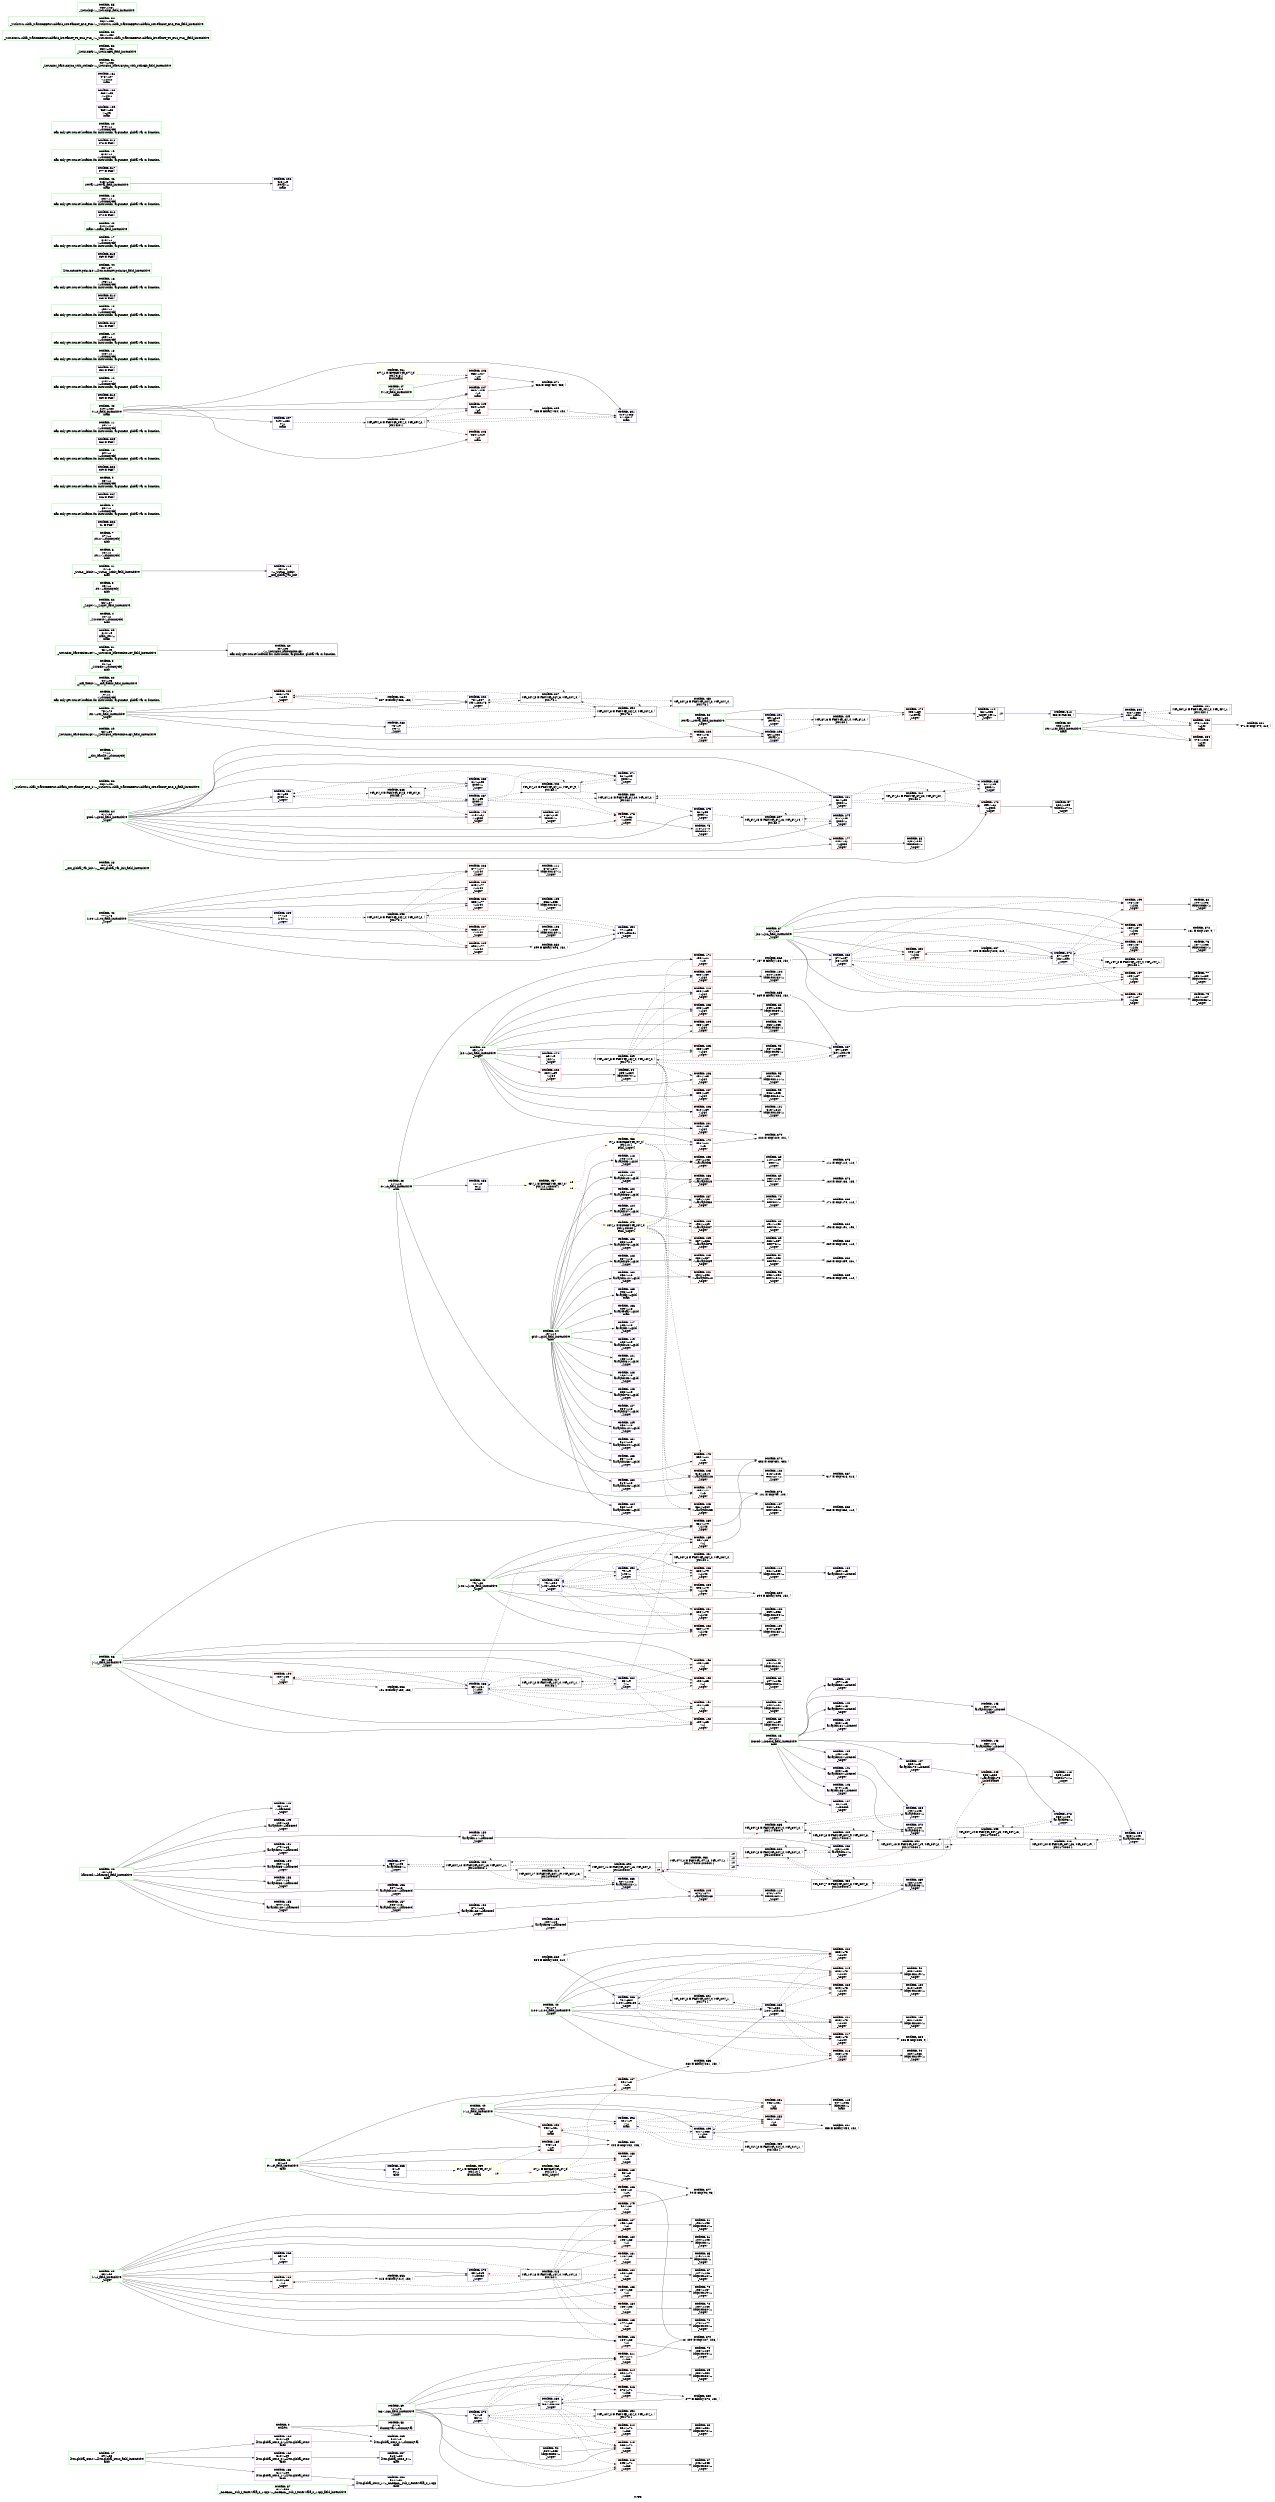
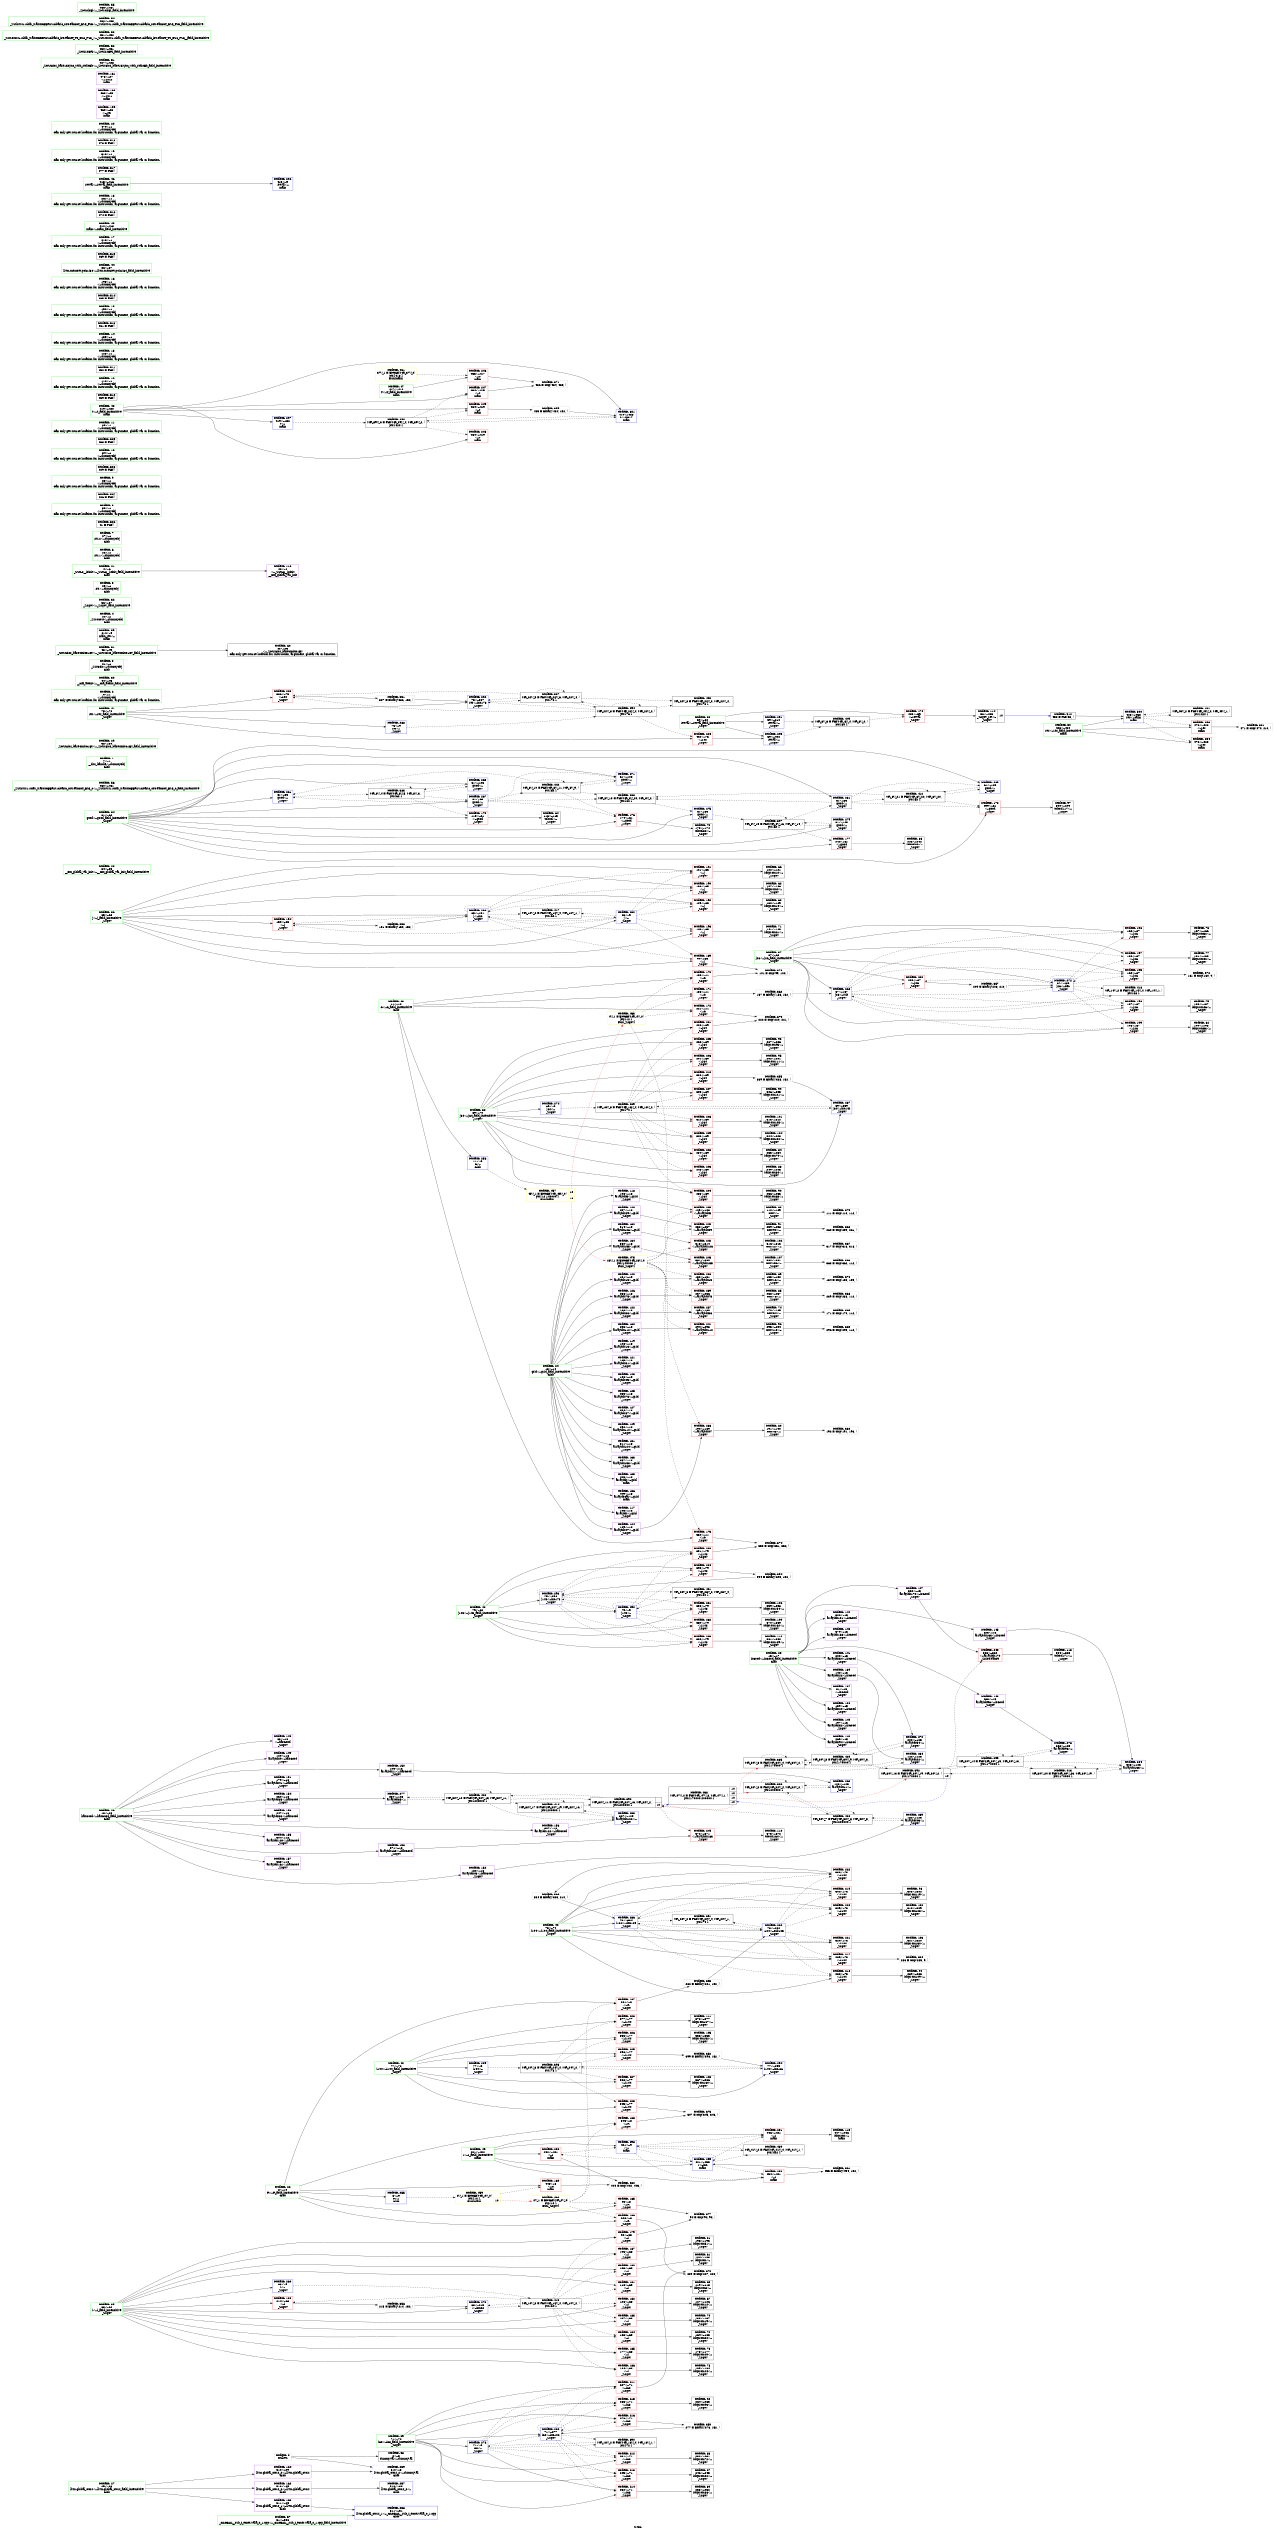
edge "NodeID: 389" -> "NodeID: 235": now "NodeID: 389" -> "NodeID: 202"
edge "NodeID: 112" -> "NodeID: 138": now "NodeID: 25" -> "NodeID: 138"
edge "NodeID: 155" -> "NodeID: 157": now "NodeID: 26" -> "NodeID: 157"
node "NodeID: 373": added
edge "NodeID: 415" -> "NodeID: 273": color red -> black
edge "NodeID: 276" -> "NodeID: 214": style dashed -> solid
edge "NodeID: 92" -> "NodeID: 215": reversed
